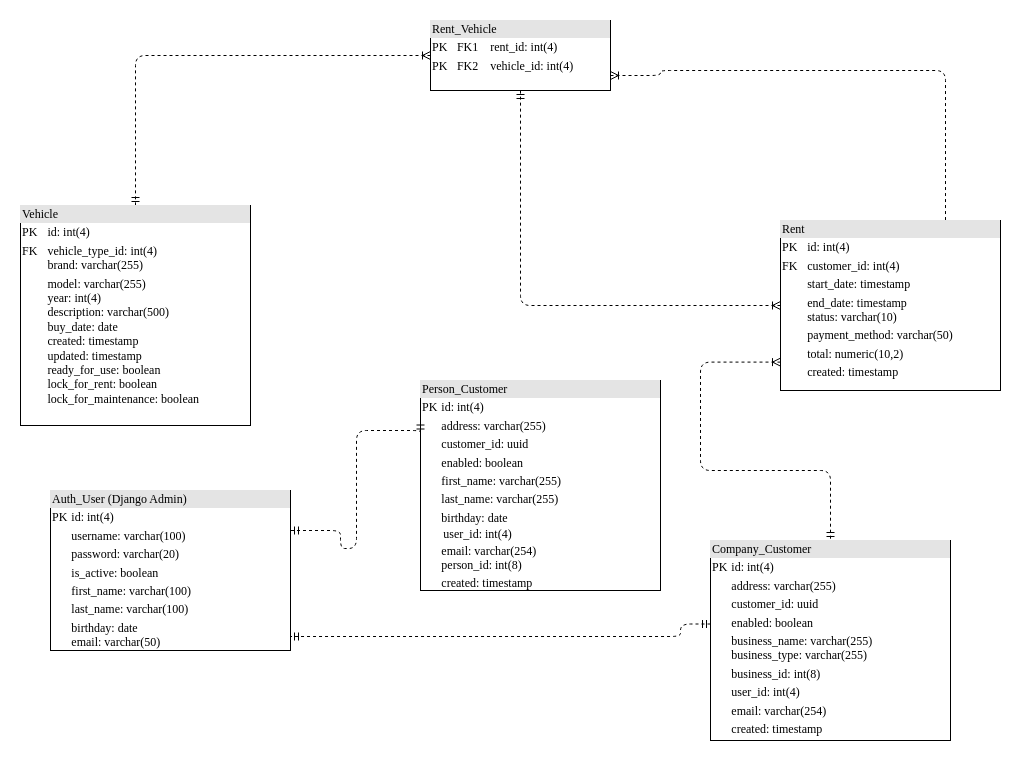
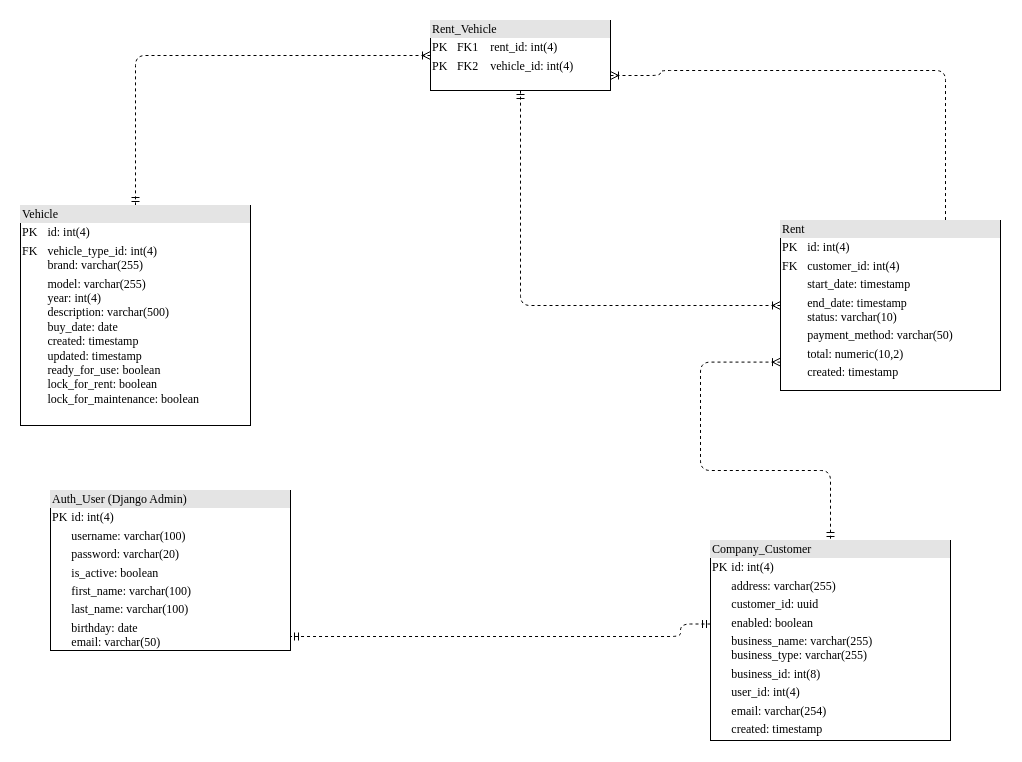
node "Person_Customer PK id: int(4) address: varchar(255) customer_id: uuid enabled: boolean first_name: varchar(255) last_name: varchar(255) birthday: date user_id: int(4) email: varchar(254) person_id: int(8) created: timestamp": removed
edge "Person_Customer PK id: int(4) address: varchar(255) customer_id: uuid enabled: boolean first_name: varchar(255) last_name: varchar(255) birthday: date user_id: int(4) email: varchar(254) person_id: int(8) created: timestamp" -- "Auth_User (Django Admin) PK id: int(4) username: varchar(100) password: varchar(20) is_active: boolean first_name: varchar(100) last_name: varchar(100) birthday: date email: varchar(50)": removed
